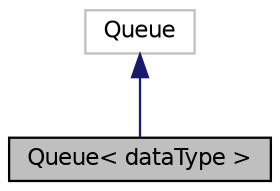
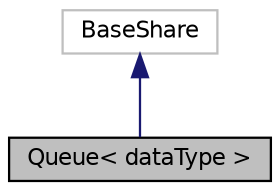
node "Queue": label "Queue" -> "BaseShare"
